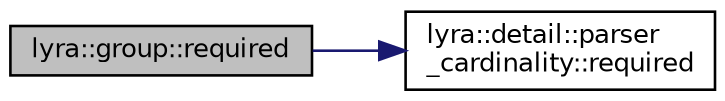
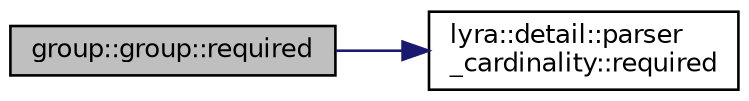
node "lyra::group::required": label "lyra::group::required" -> "group::group::required"
